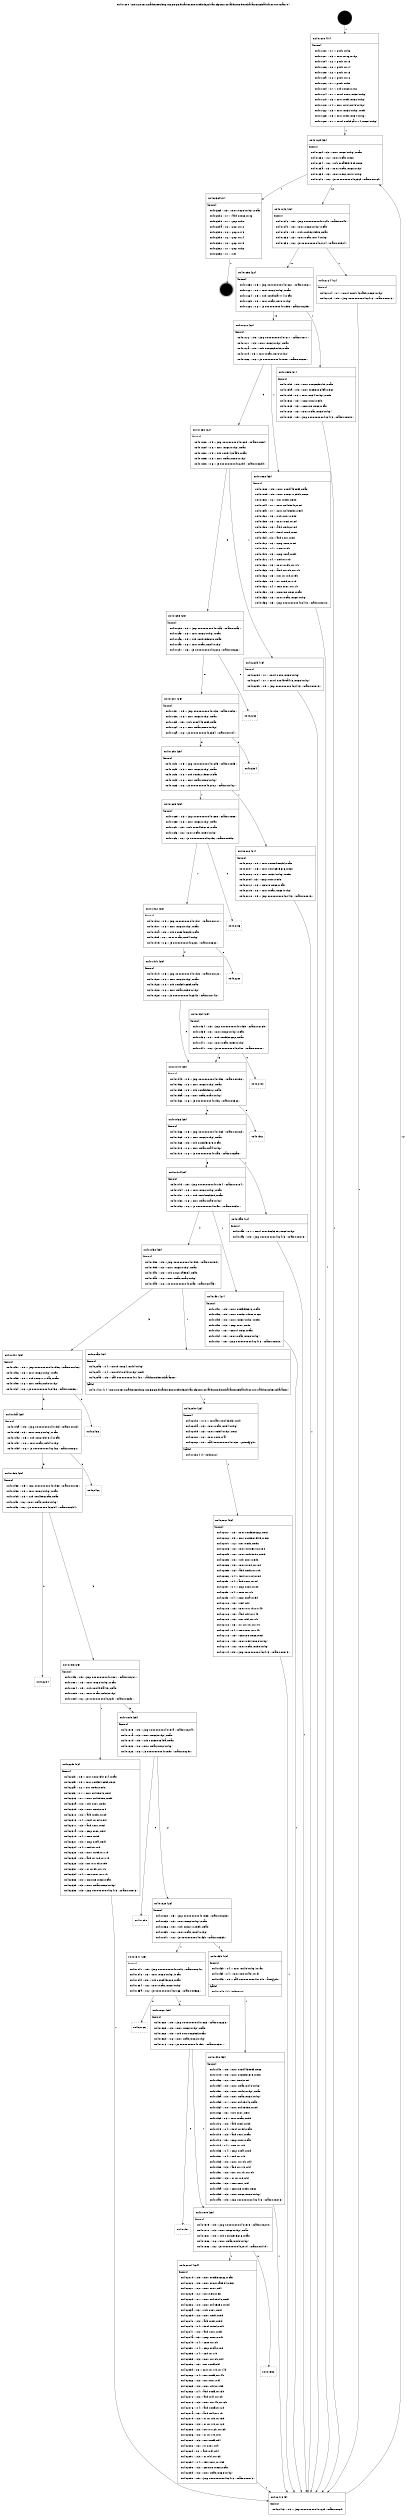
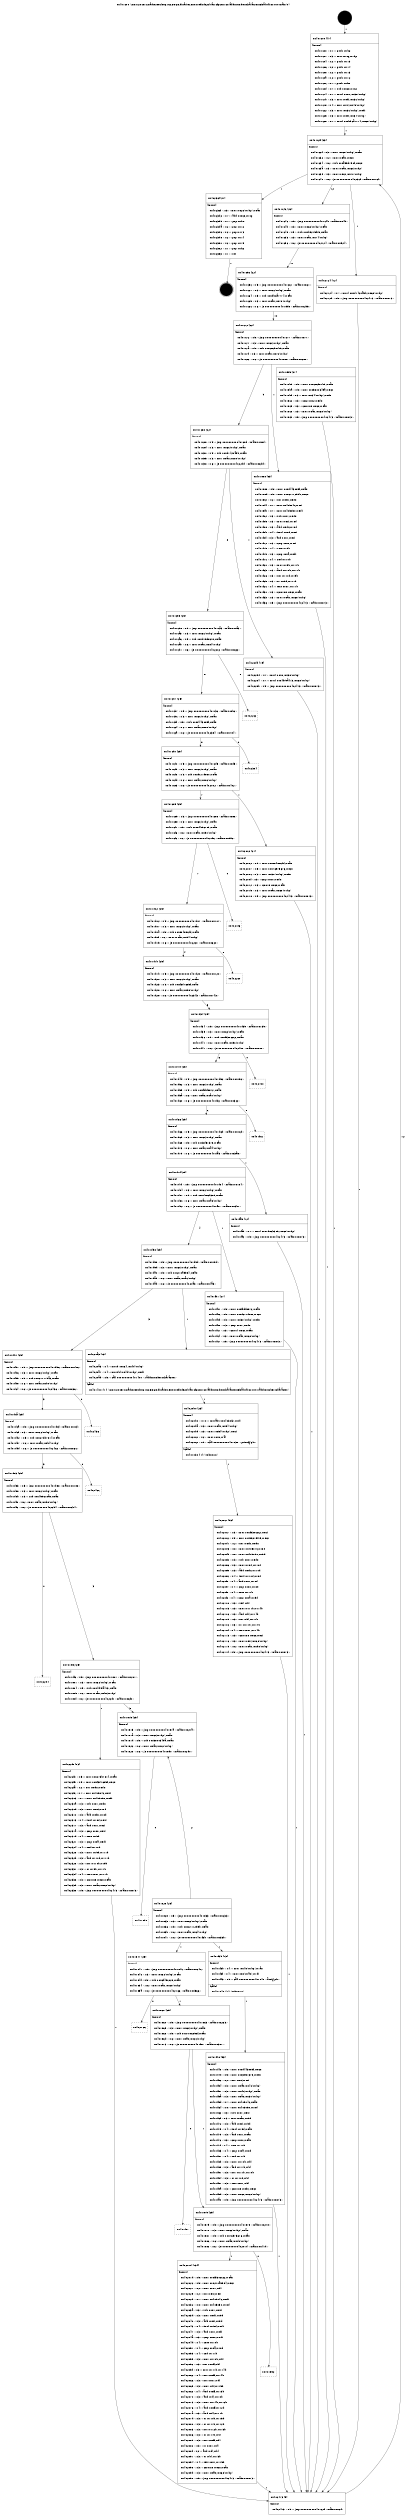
edge "0x401c46 [22]" -> "0x402124 [12]": now "0x401c2f [23]" -> "0x402124 [12]"
edge "0x401c5c [22]" -> "0x401eb5 [27]": removed, label "1"
edge "0x401d1b [25]" -> "0x401d4d [25]": now "0x401d1b [25]" -> "0x401d34 [25]"
edge "0x401d66 [25]" -> "0x401d7f [25]": removed, label "5"
edge "0x401e15 [25]" -> "0x401e2e [25]": reversed
